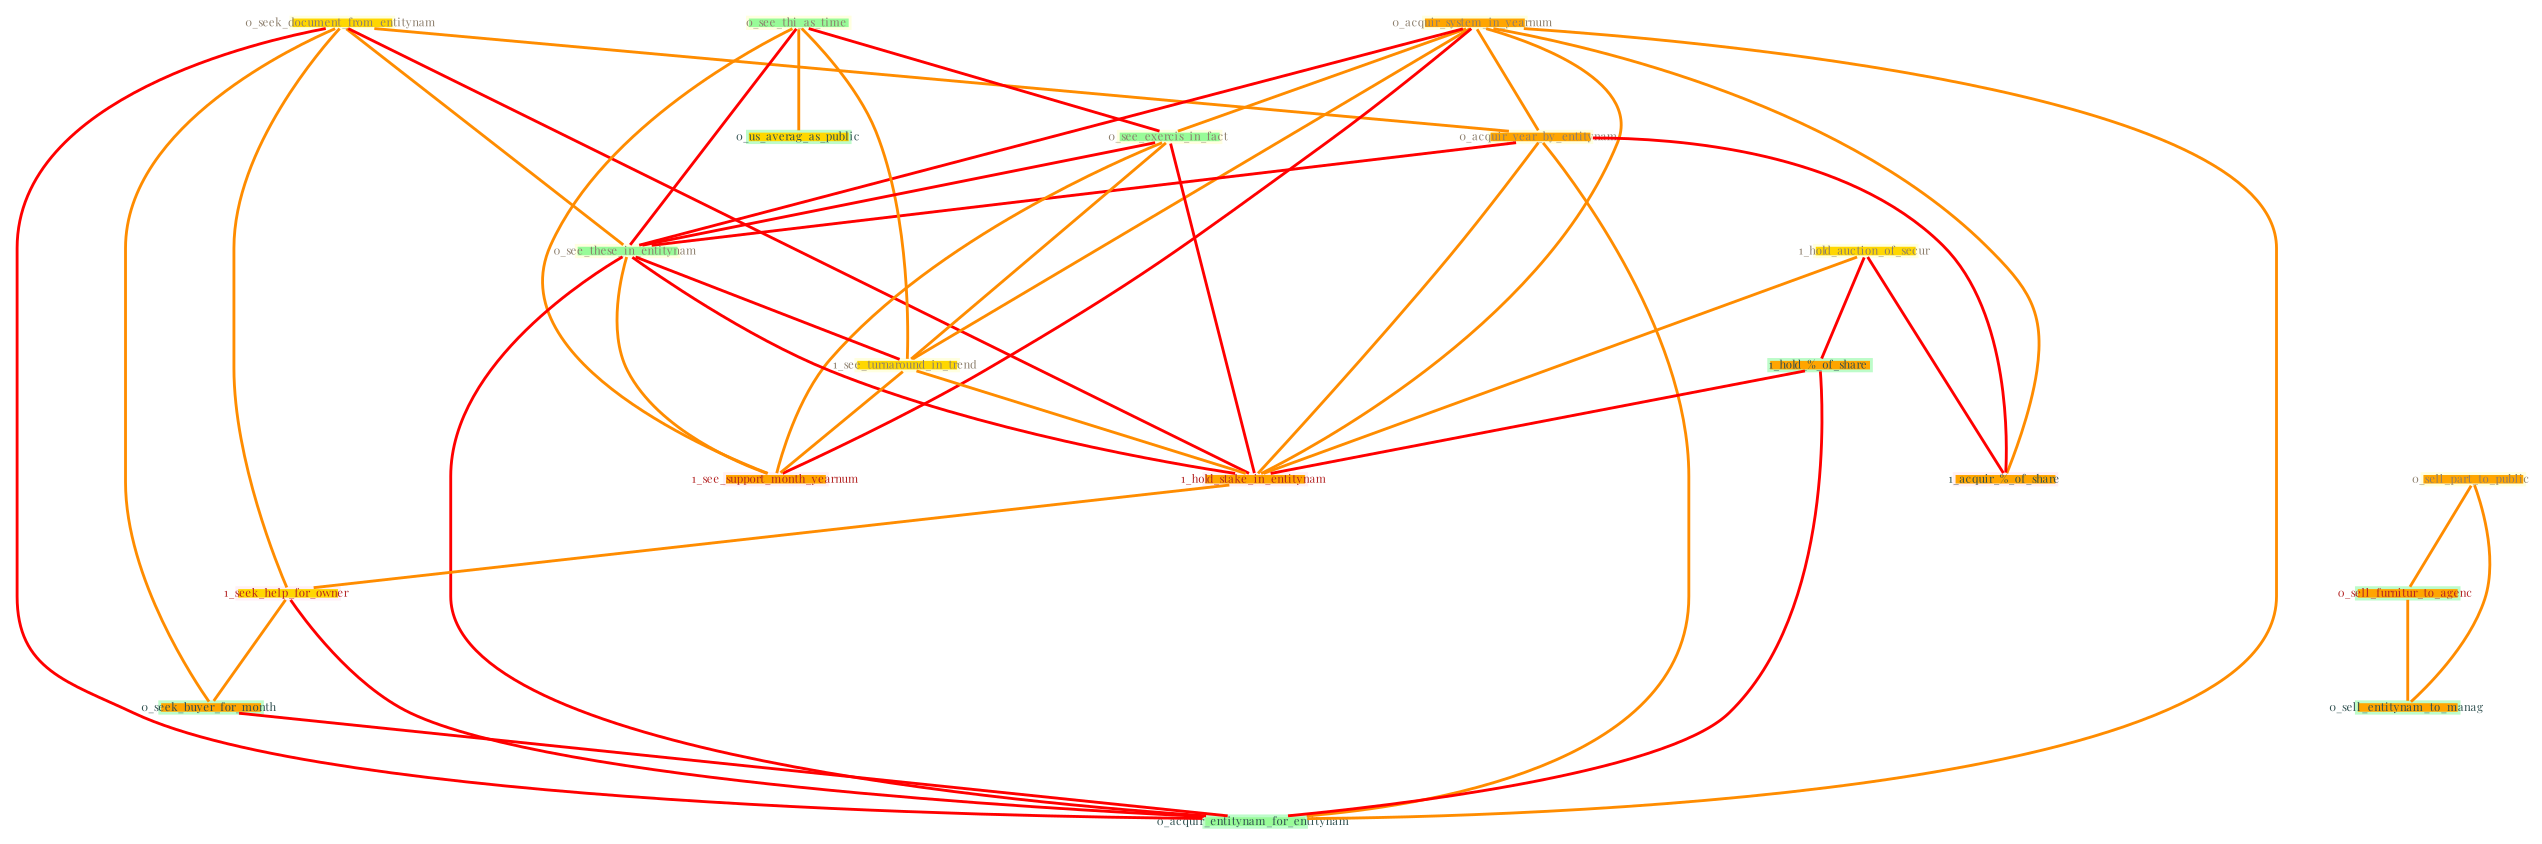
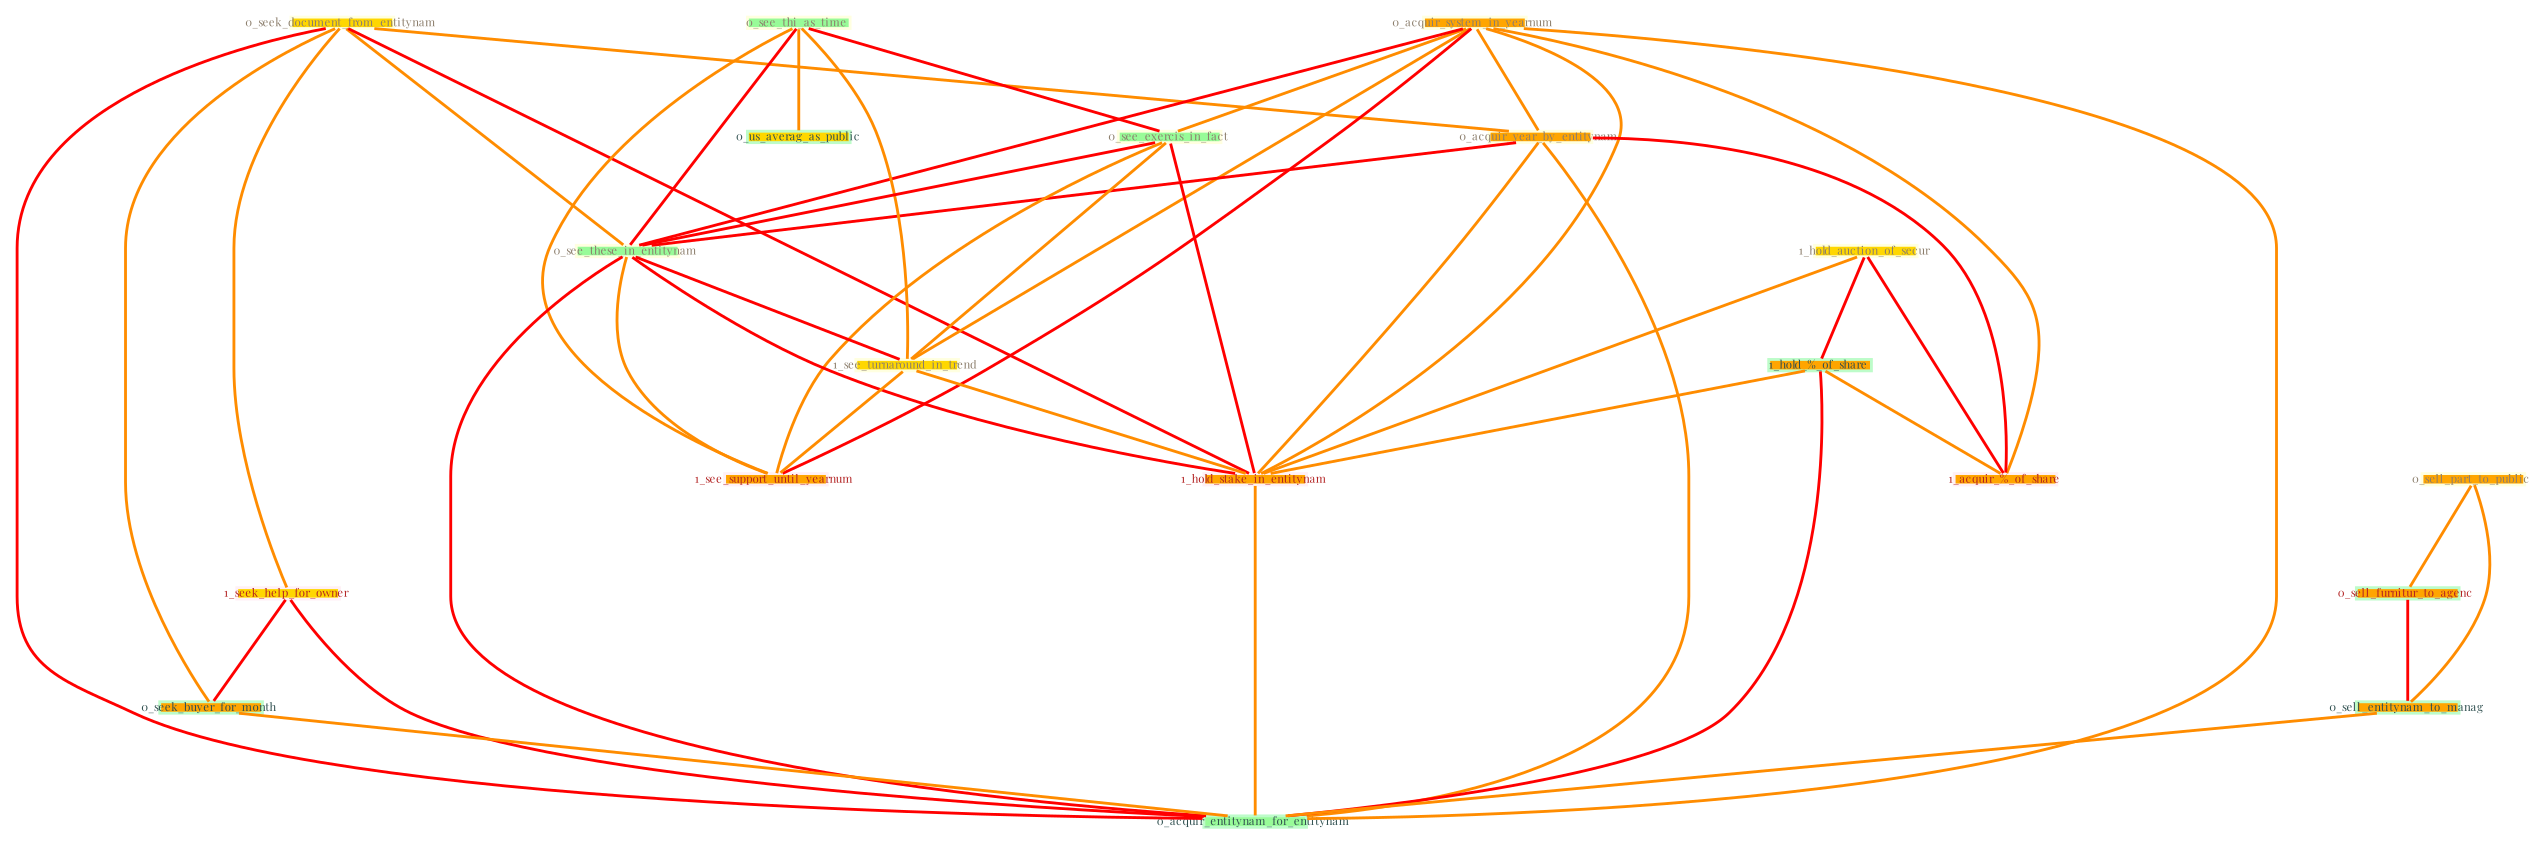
edge "1_hold_%_of_share" -- "1_hold_stake_in_entitynam": color red -> darkorange
edge "1_hold_%_of_share" -- "1_acquir_%_of_share": added
node "1_see_support_month_yearnum": label "1_see_support_month_yearnum" -> "1_see_support_until_yearnum"
node "1_acquir_%_of_share": fontcolor #2f4f4f -> #b22222
edge "1_hold_stake_in_entitynam" -- "1_seek_help_for_owner": now "1_hold_stake_in_entitynam" -- "0_acquir_entitynam_for_entitynam"
edge "1_seek_help_for_owner" -- "0_seek_buyer_for_month": color darkorange -> red
edge "0_sell_furnitur_to_agenc" -- "0_sell_entitynam_to_manag": color darkorange -> red
edge "0_seek_buyer_for_month" -- "0_acquir_entitynam_for_entitynam": color red -> darkorange
edge "0_sell_entitynam_to_manag" -- "0_acquir_entitynam_for_entitynam": added
